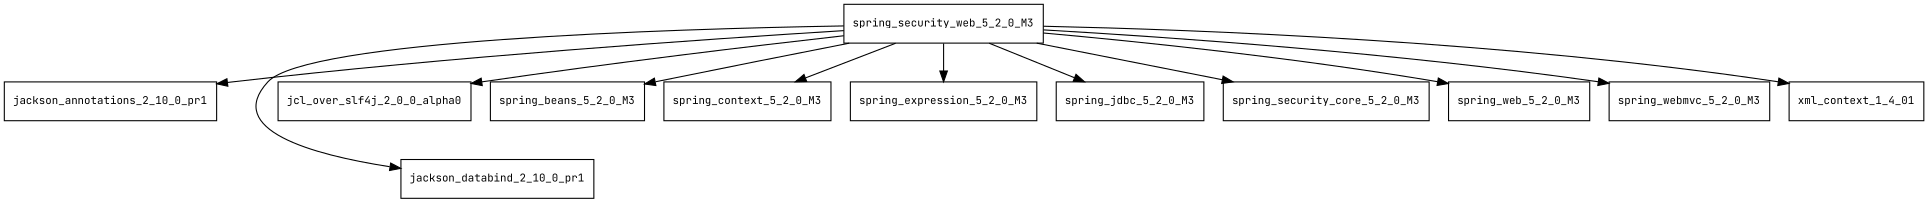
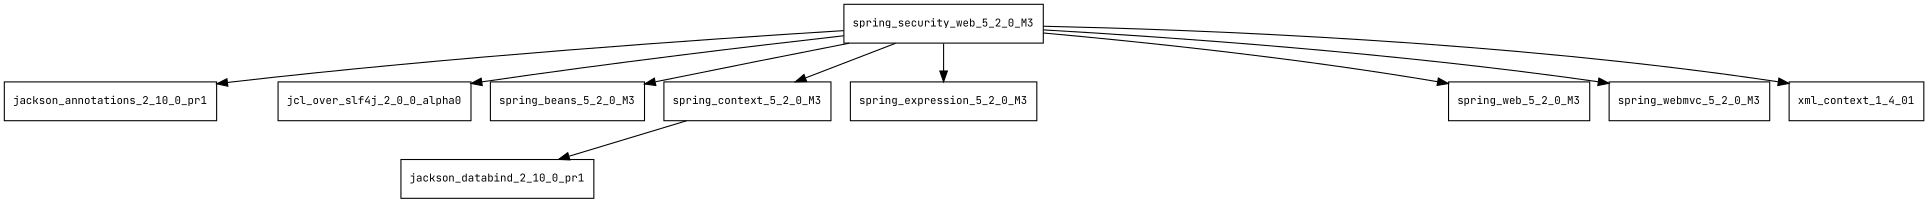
edge "spring_security_web_5_2_0_M3" -> "jackson_databind_2_10_0_pr1": now "spring_context_5_2_0_M3" -> "jackson_databind_2_10_0_pr1"
node "spring_jdbc_5_2_0_M3": removed
node "spring_security_core_5_2_0_M3": removed
